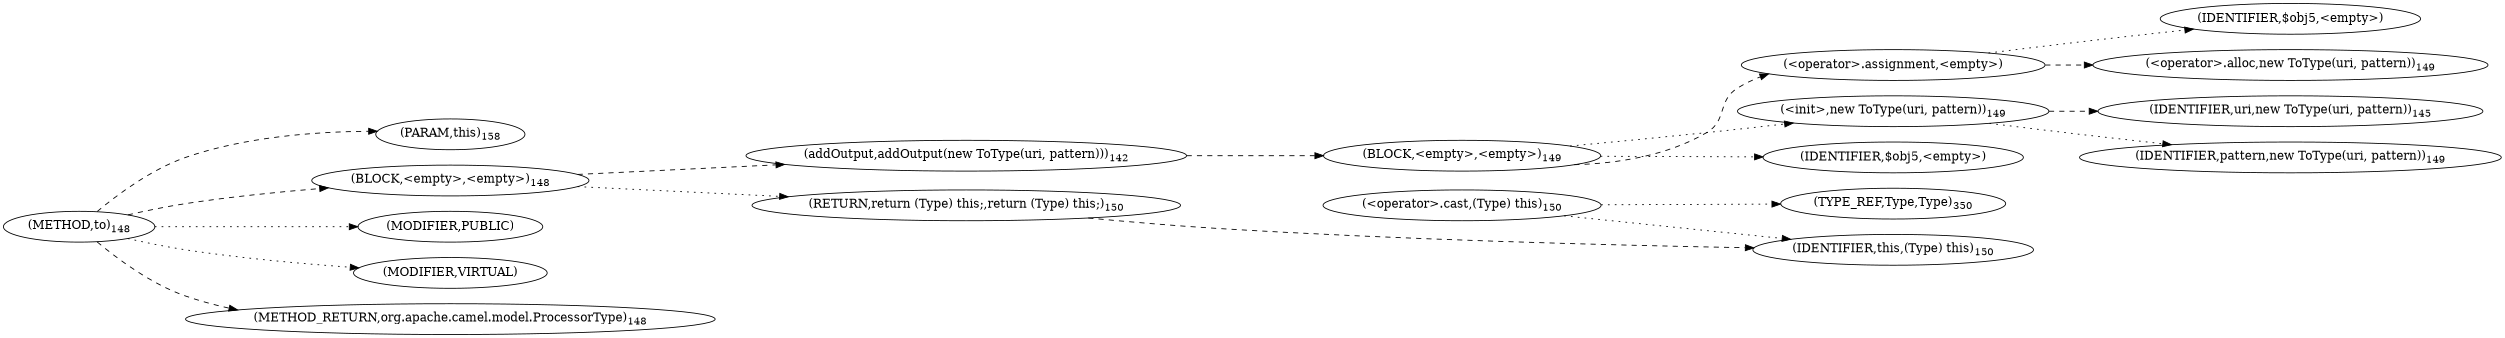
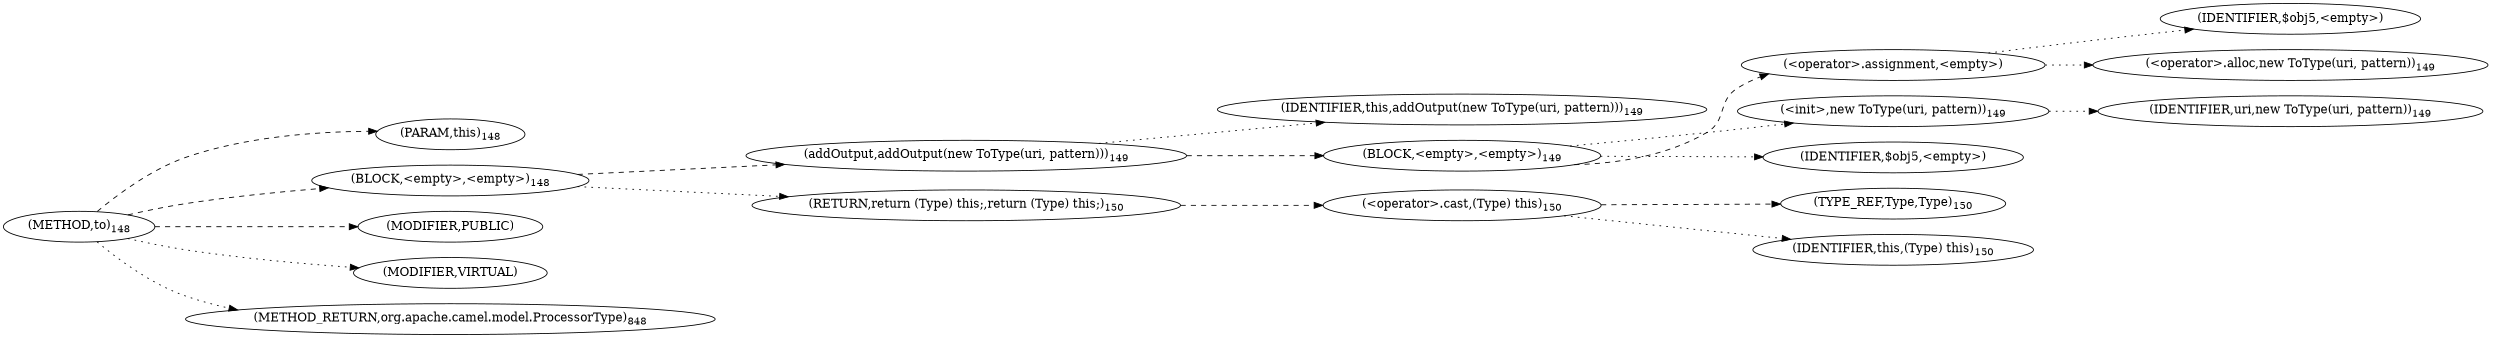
edge "(<operator>.assignment,<empty>)" -> "(<operator>.alloc,new ToType(uri, pattern))": style dashed -> dotted
node "(IDENTIFIER,this,addOutput(new ToType(uri, pattern)))": added
node "(IDENTIFIER,uri,new ToType(uri, pattern))": text "145" -> "149"
edge "(<init>,new ToType(uri, pattern))" -> "(IDENTIFIER,uri,new ToType(uri, pattern))": style dashed -> dotted
node "(PARAM,this)": text "158" -> "148"
node "(addOutput,addOutput(new ToType(uri, pattern)))": text "142" -> "149"
node "(IDENTIFIER,pattern,new ToType(uri, pattern))": removed
node "(TYPE_REF,Type,Type)": text "350" -> "150"
edge "(<operator>.cast,(Type) this)" -> "(TYPE_REF,Type,Type)": style dotted -> dashed
edge "(METHOD,to)" -> "(MODIFIER,PUBLIC)": style dotted -> dashed
edge "(RETURN,return (Type) this;,return (Type) this;)" -> "(IDENTIFIER,this,(Type) this)": now "(RETURN,return (Type) this;,return (Type) this;)" -> "(<operator>.cast,(Type) this)"
edge "(METHOD,to)" -> "(METHOD_RETURN,org.apache.camel.model.ProcessorType)": style dashed -> dotted
node "(METHOD_RETURN,org.apache.camel.model.ProcessorType)": text "148" -> "848"
